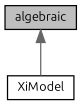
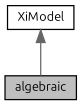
edge "XiModel" -> "algebraic": reversed
